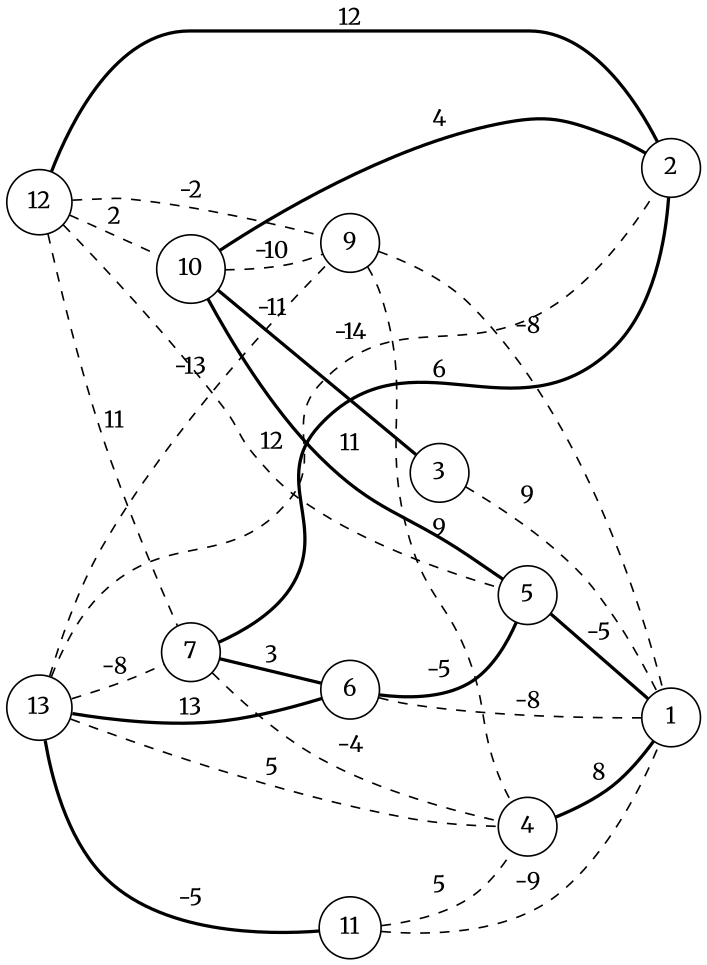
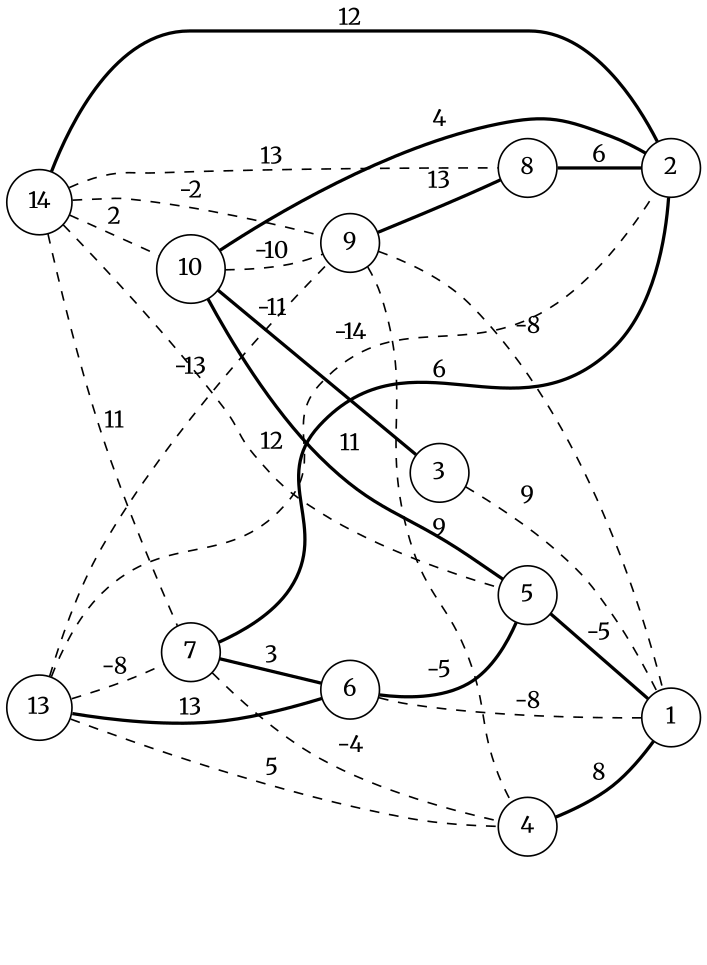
node "8": added
node "12": label "12" -> "14"
node "11": removed
